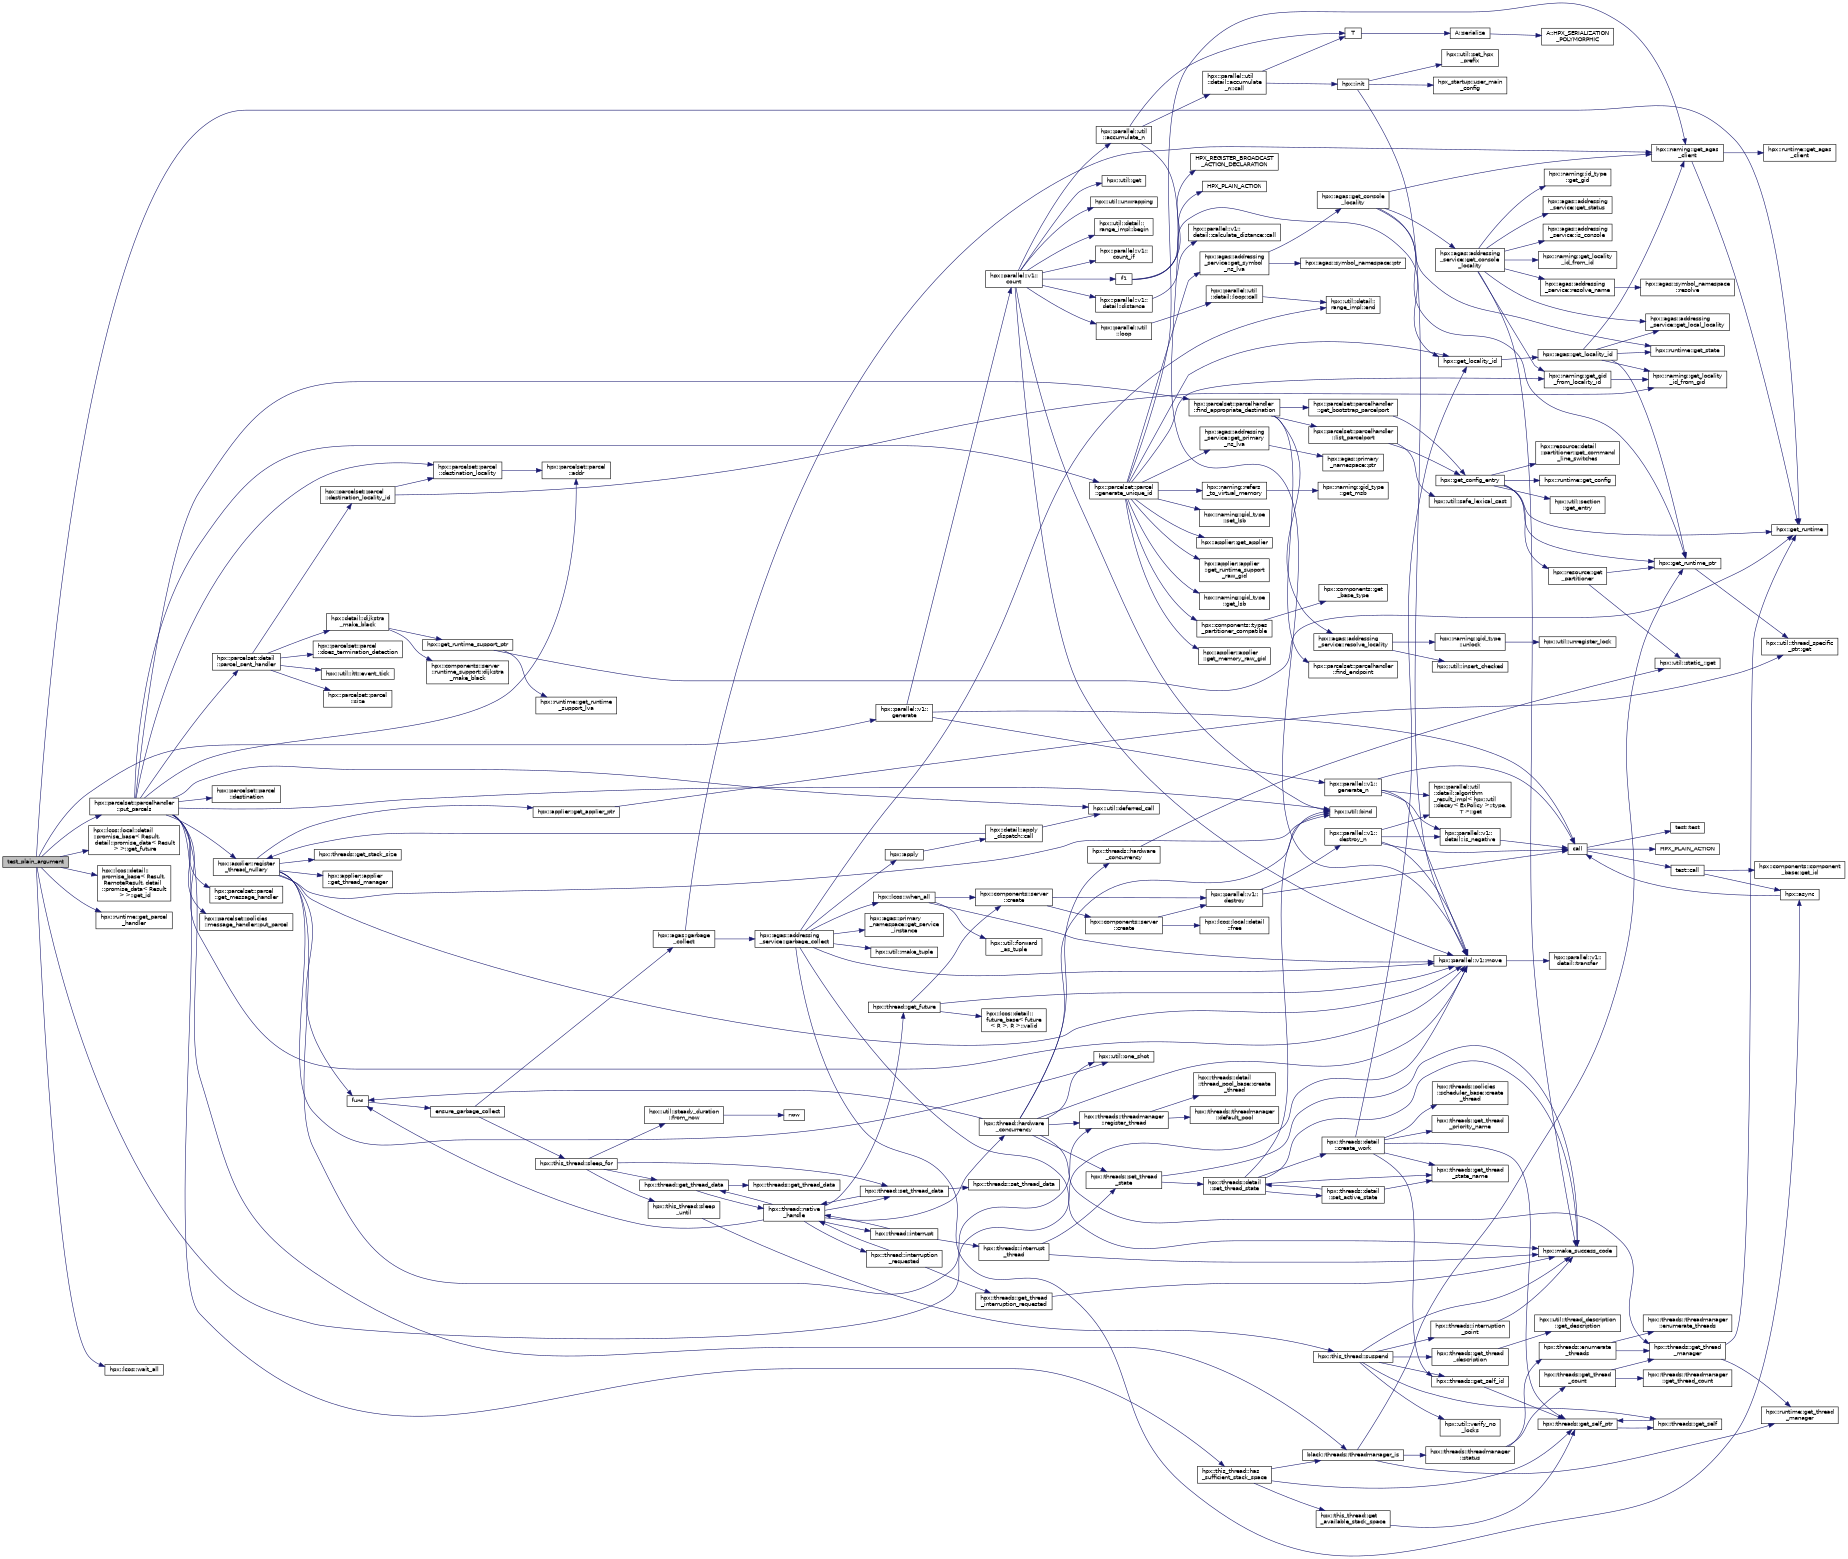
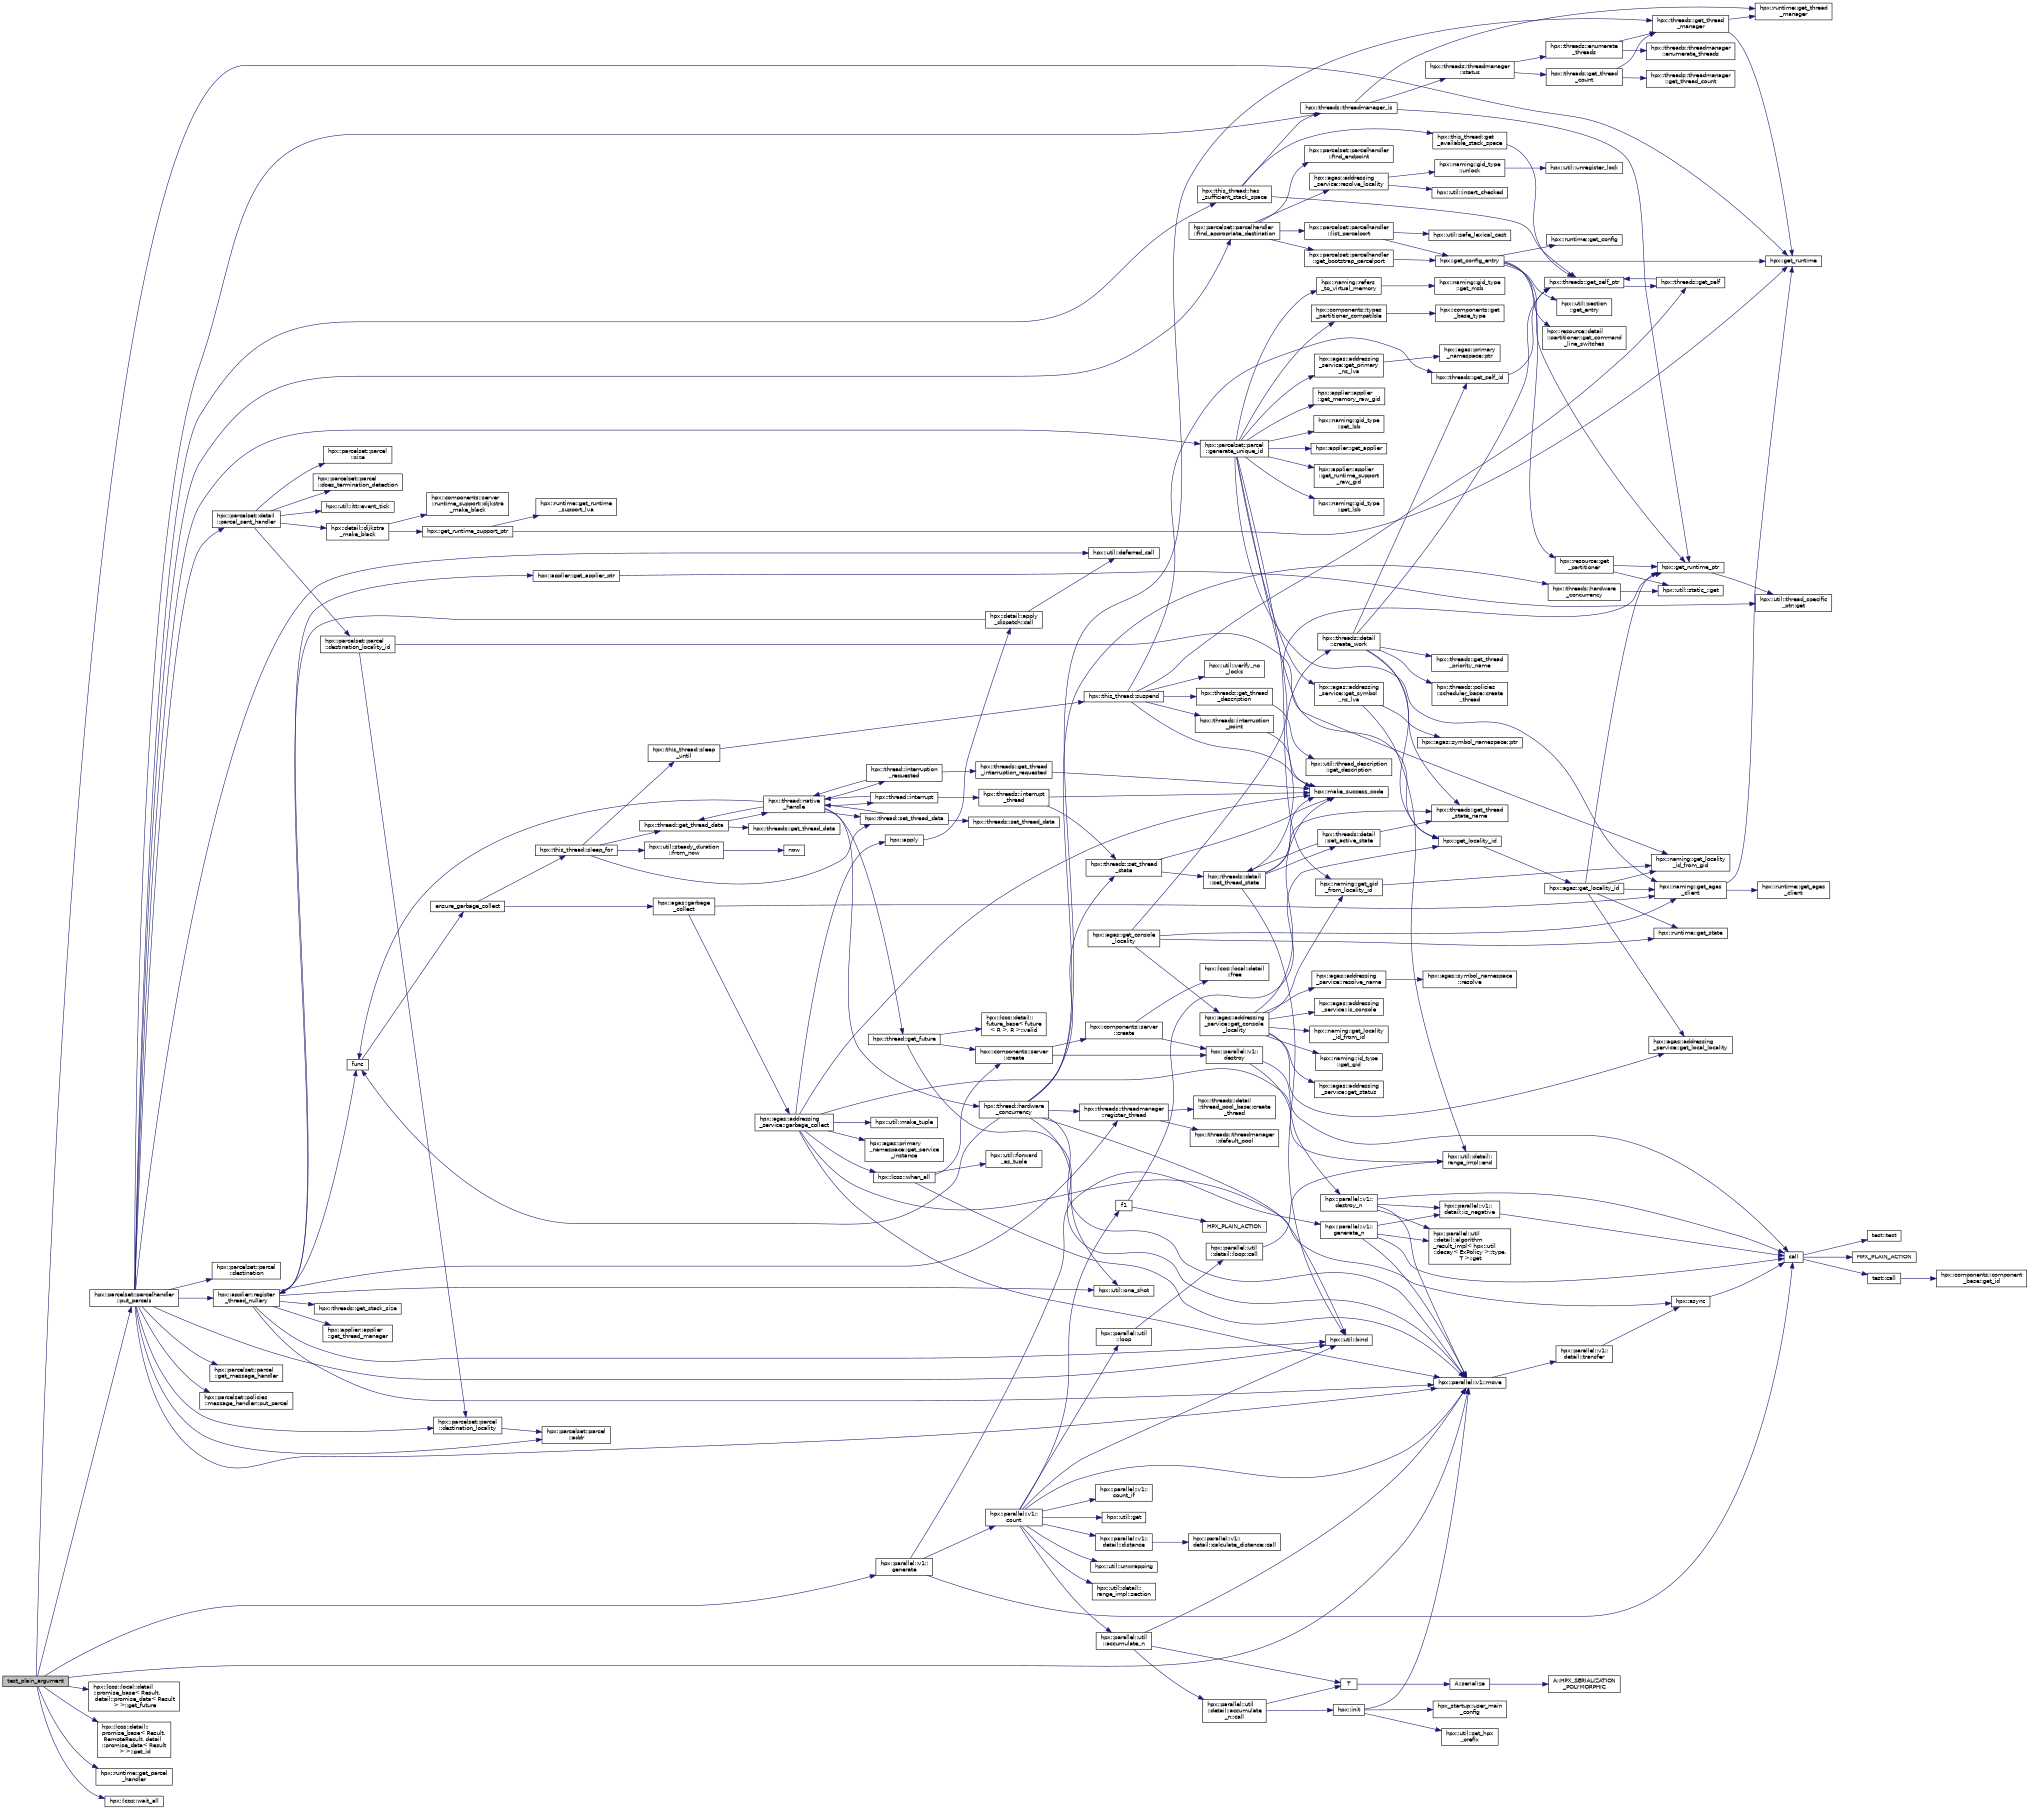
node "HPX_REGISTER_BROADCAST _ACTION_DECLARATION": removed
node "hpx::util::detail:: range_impl::begin": label "hpx::util::detail:: range_impl::begin" -> "hpx::util::detail:: range_impl::section"
edge "hpx::agas::addressing _service::get_symbol _ns_lva" -> "hpx::agas::get_console _locality": now "hpx::agas::addressing _service::get_symbol _ns_lva" -> "hpx::util::detail:: range_impl::end"
edge "test::call" -> "hpx::async": now "hpx::parallel::v1:: detail::transfer" -> "hpx::async"
node "black::threads::threadmanager_is": label "black::threads::threadmanager_is" -> "hpx::threads::threadmanager_is"
